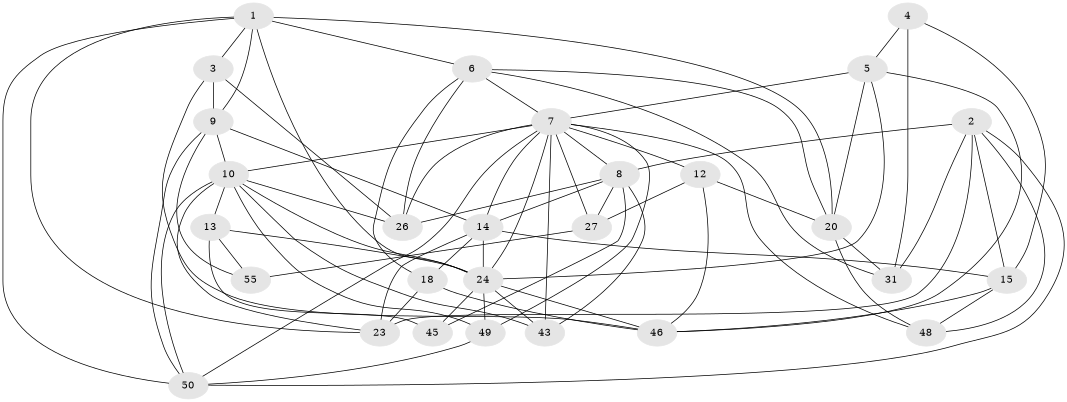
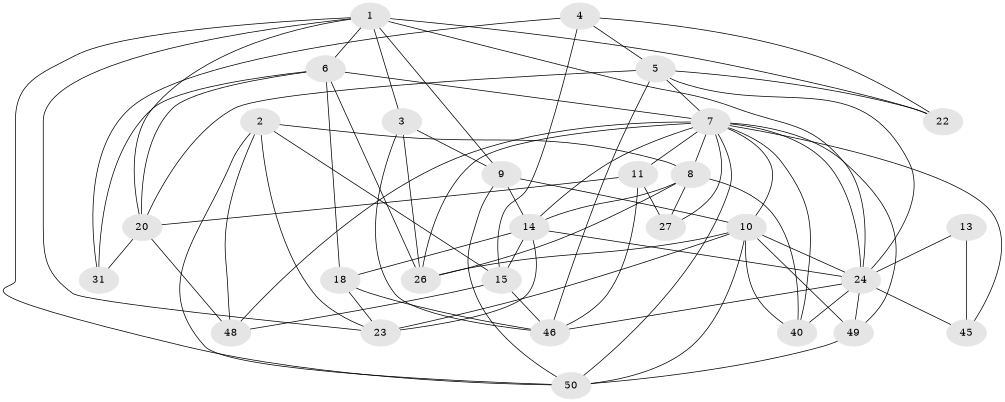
node "22": added
node "12": label "12" -> "11"
edge "10" -- "13": removed
edge "2" -- "31": removed
edge "8" -- "45": now "7" -- "45"
node "55": removed
node "43": label "43" -> "40"
